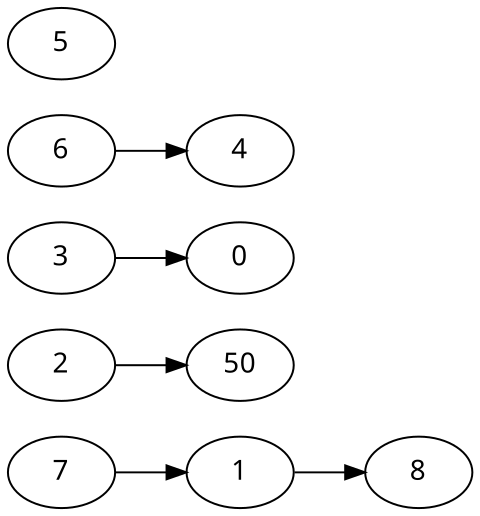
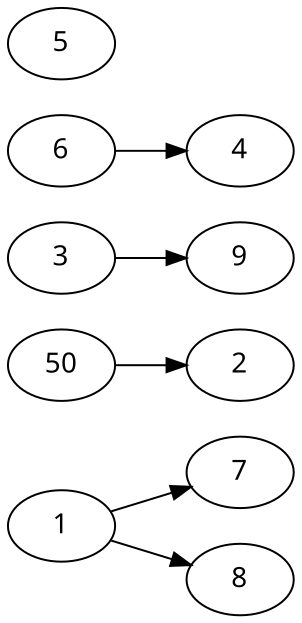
node "0": label "0" -> "9"
edge "2" -> "50": reversed
edge "7" -> "1": reversed
